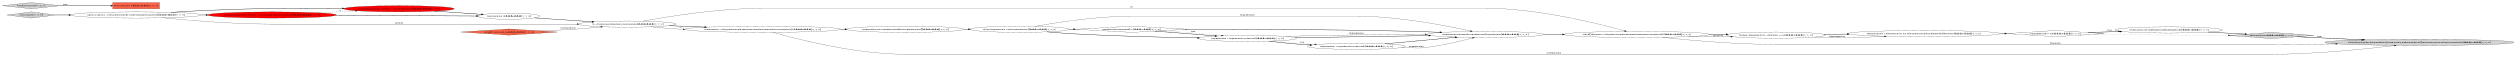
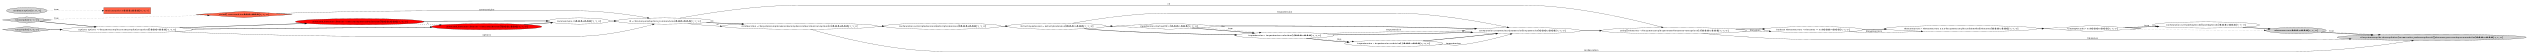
node "handleException['0', '0', '1']": shape diamond -> ellipse
edge "handleException['0', '0', '1']" -> "final Exception e@@@2@@@['0', '0', '1']": style bold -> dotted
node "runCompiler['0', '1', '0']": added
node "!fileNameErrors@@@19@@@['1', '1', '0']": shape diamond -> ellipse
